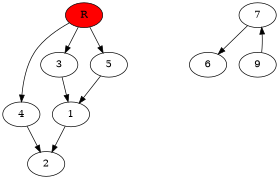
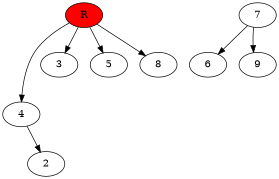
edge "9" -> "7": reversed
node "8": added
node "1": removed
